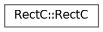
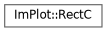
node "RectC::RectC": label "RectC::RectC" -> "ImPlot::RectC"
